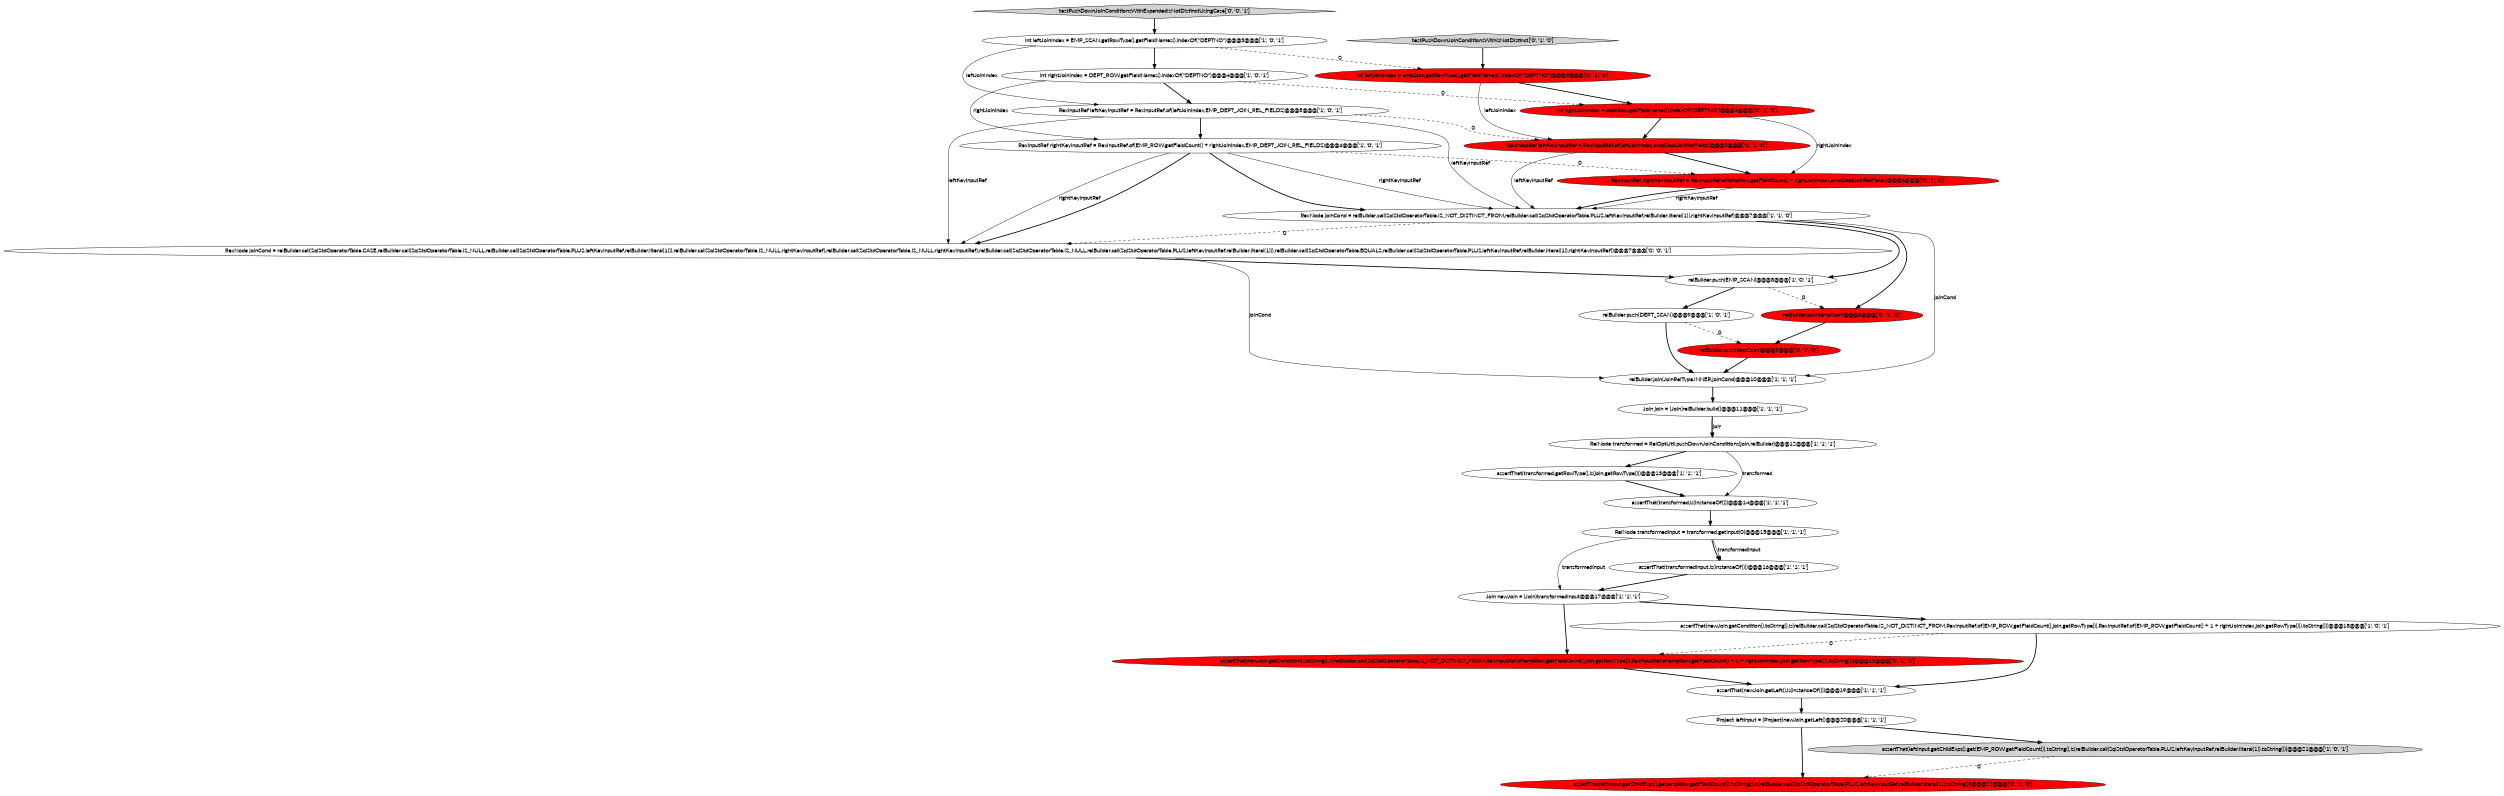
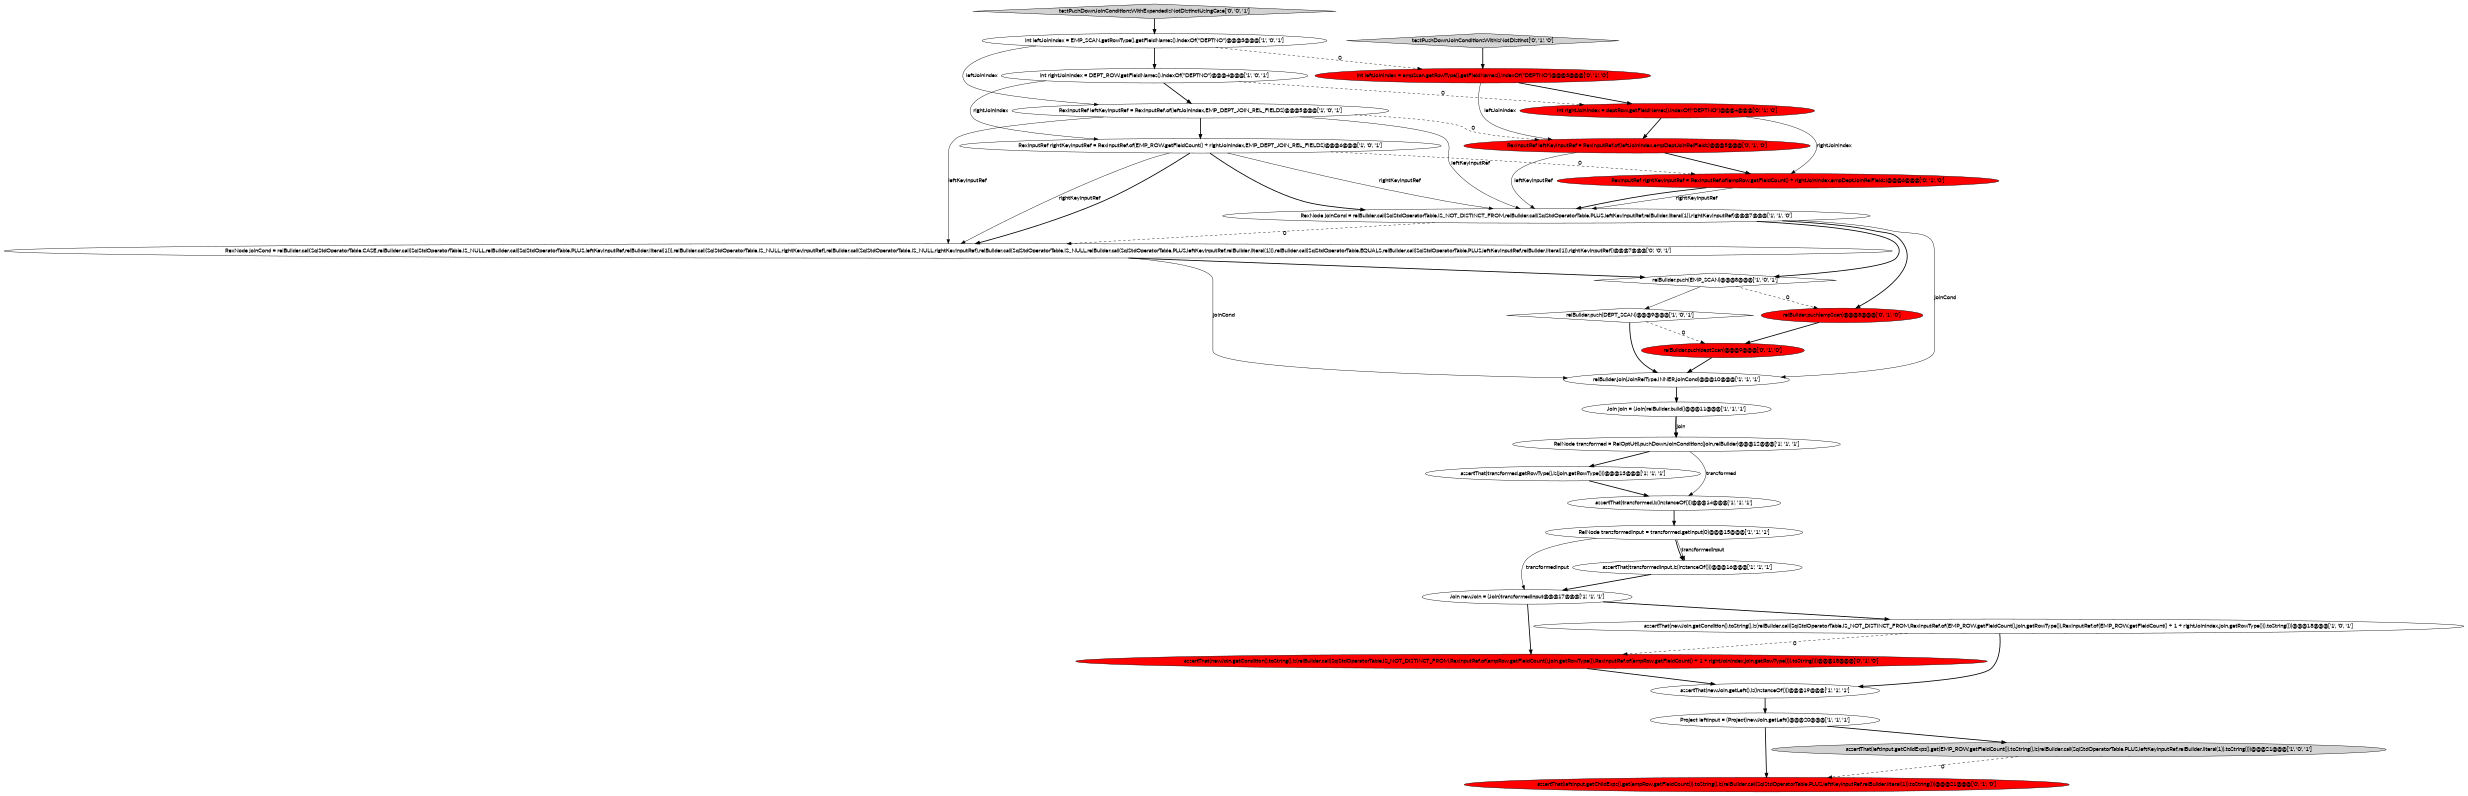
node "relBuilder.push(EMP_SCAN)@@@8@@@['1', '0', '1']": shape ellipse -> diamond
edge "relBuilder.push(EMP_SCAN)@@@8@@@['1', '0', '1']" -> "relBuilder.push(DEPT_SCAN)@@@9@@@['1', '0', '1']": style bold -> solid
node "relBuilder.push(DEPT_SCAN)@@@9@@@['1', '0', '1']": shape ellipse -> diamond
